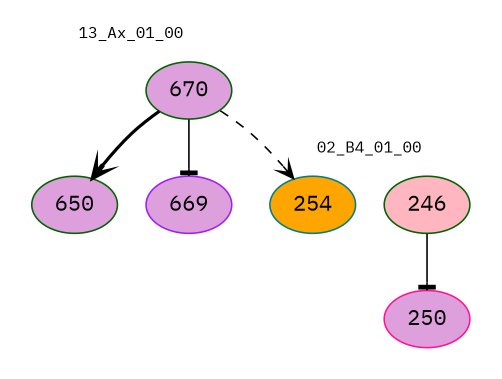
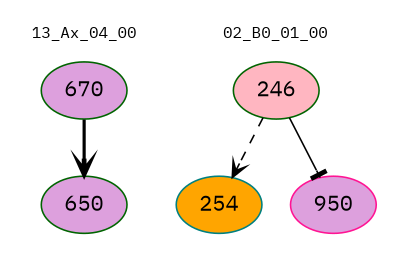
cluster "13_Ax_01_00": label "13_Ax_01_00" -> "13_Ax_04_00"
cluster "02_B4_01_00": label "02_B4_01_00" -> "02_B0_01_00"
edge "670" -> "254": now "246" -> "254"
node "669": removed
node "250": label "250" -> "950"
